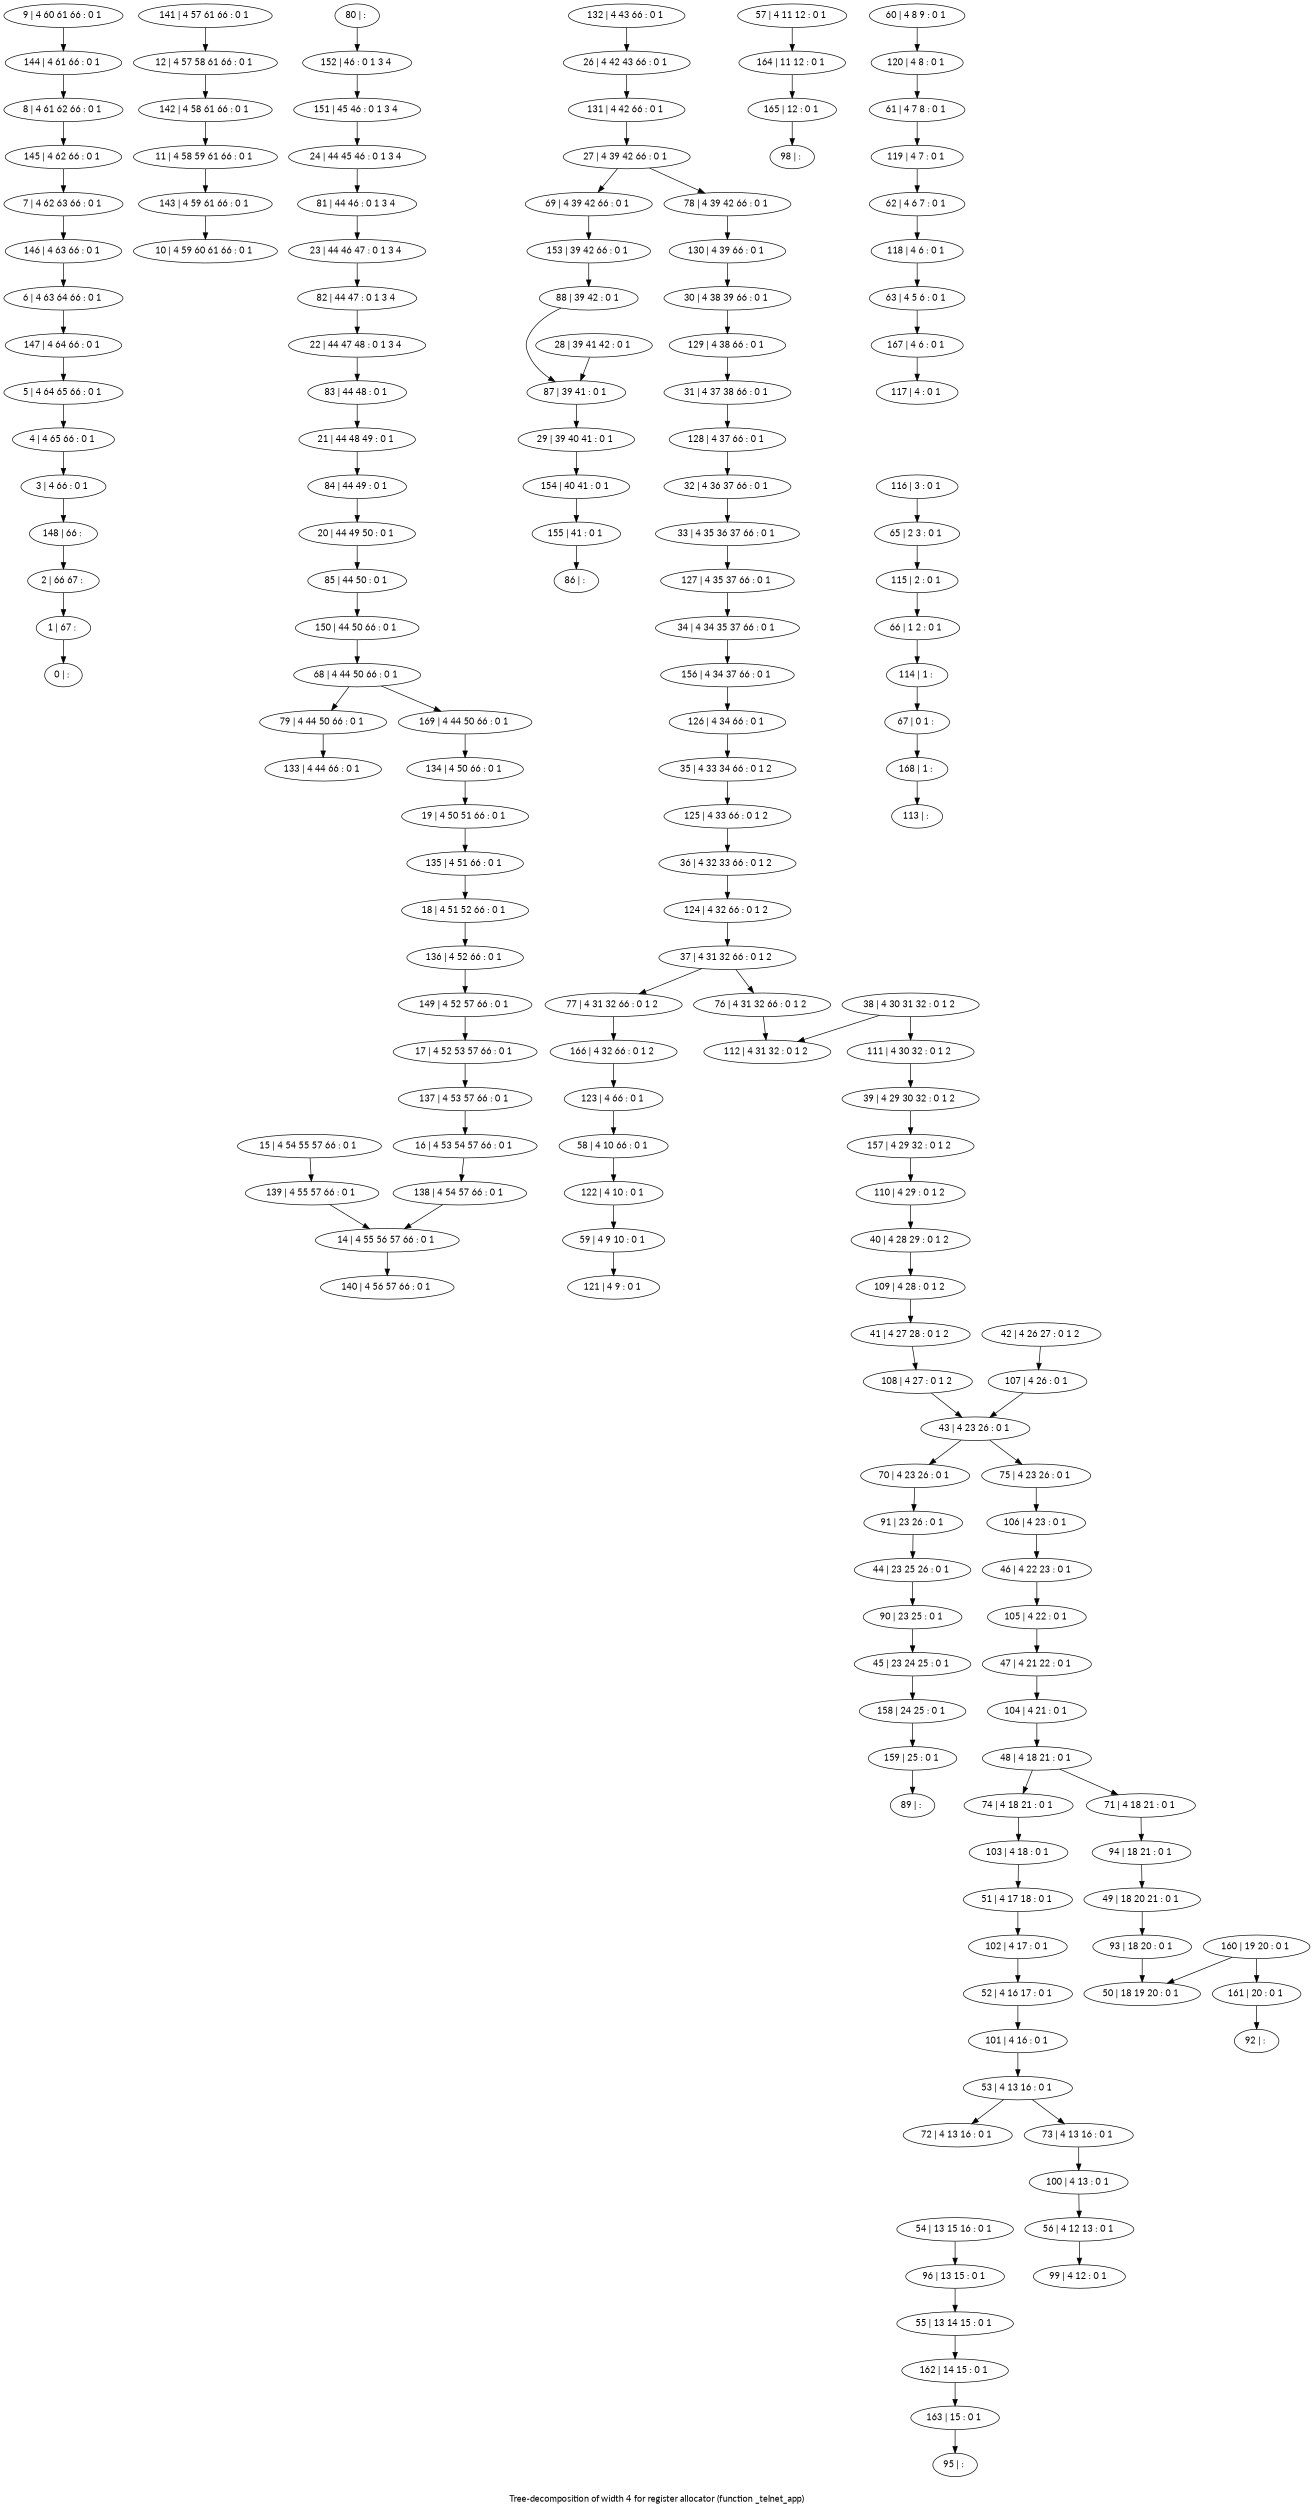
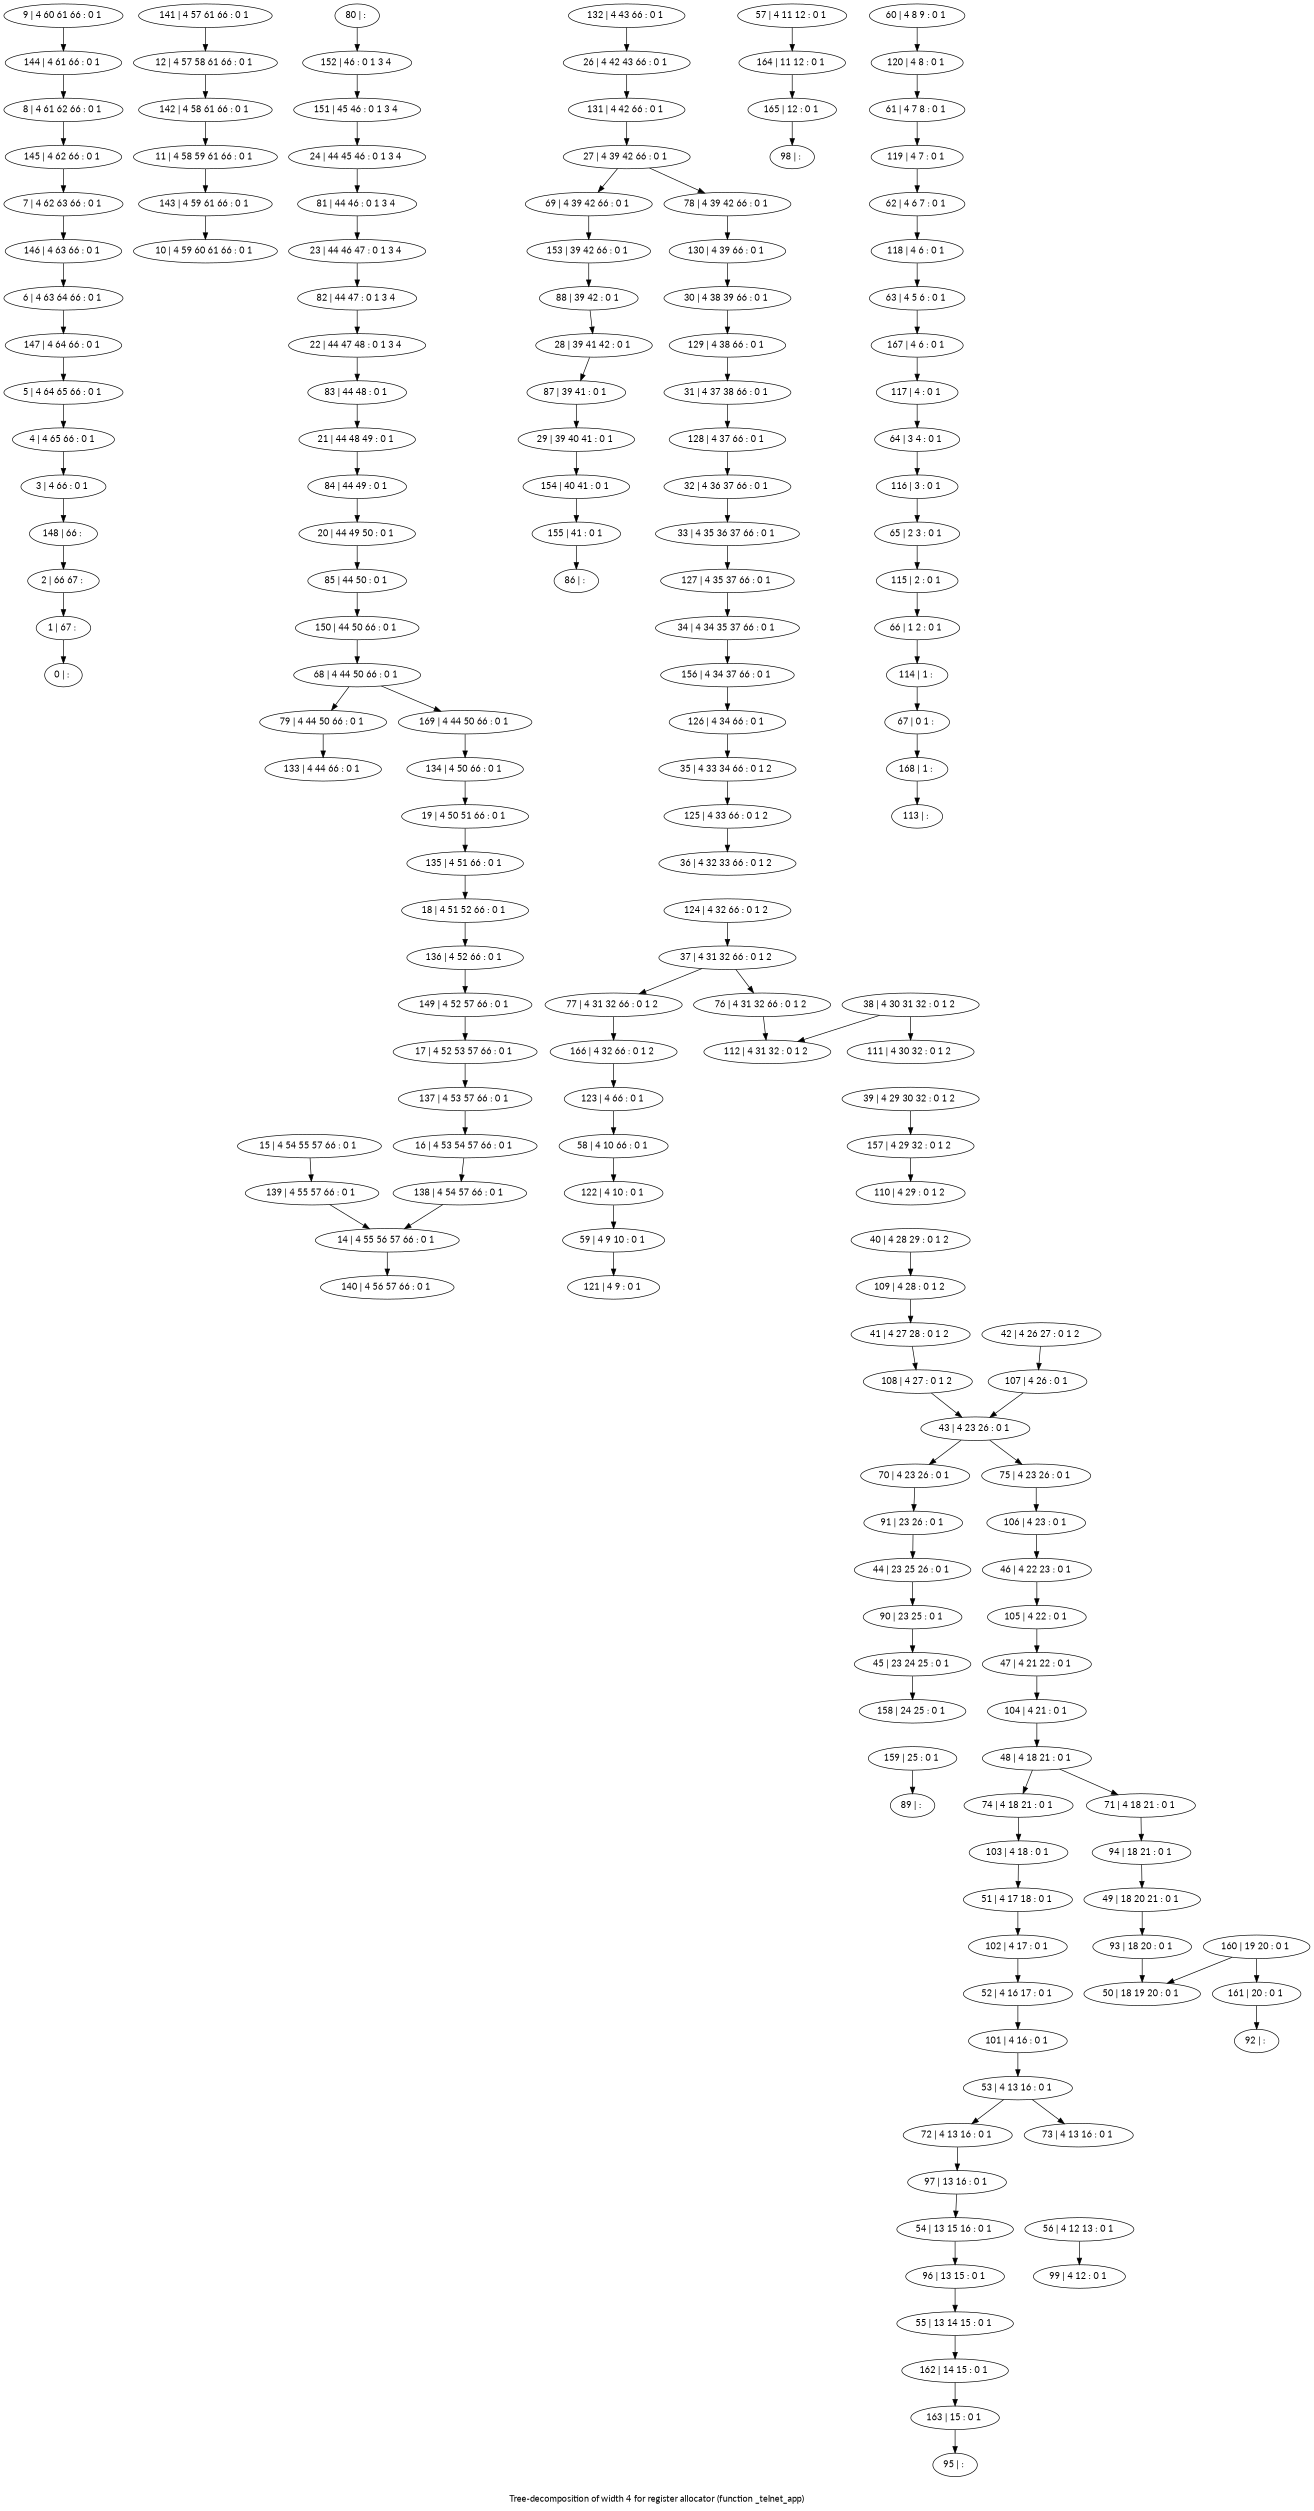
edge "88 | 39 42 : 0 1" -> "87 | 39 41 : 0 1": now "88 | 39 42 : 0 1" -> "28 | 39 41 42 : 0 1"
node "64 | 3 4 : 0 1": added
edge "36 | 4 32 33 66 : 0 1 2" -> "124 | 4 32 66 : 0 1 2": removed
edge "111 | 4 30 32 : 0 1 2" -> "39 | 4 29 30 32 : 0 1 2": removed
edge "110 | 4 29 : 0 1 2" -> "40 | 4 28 29 : 0 1 2": removed
edge "158 | 24 25 : 0 1" -> "159 | 25 : 0 1": removed
node "97 | 13 16 : 0 1": added
node "100 | 4 13 : 0 1": removed
